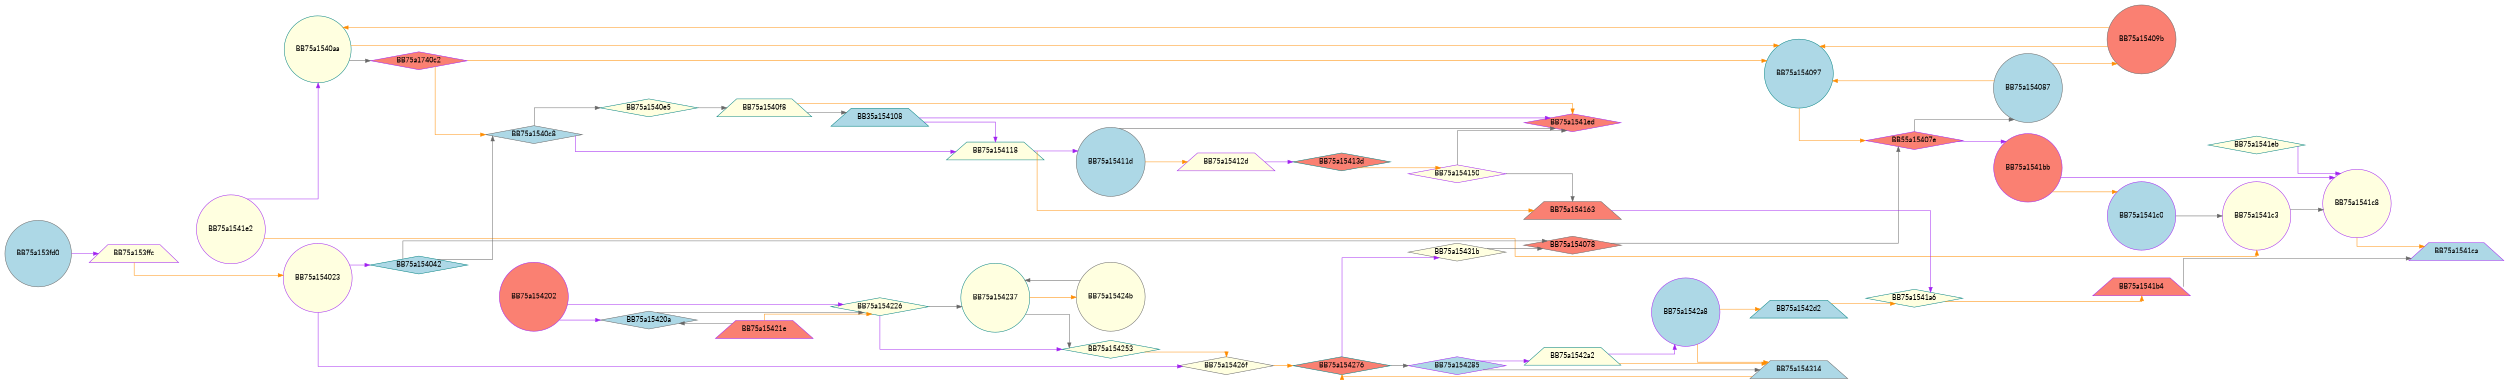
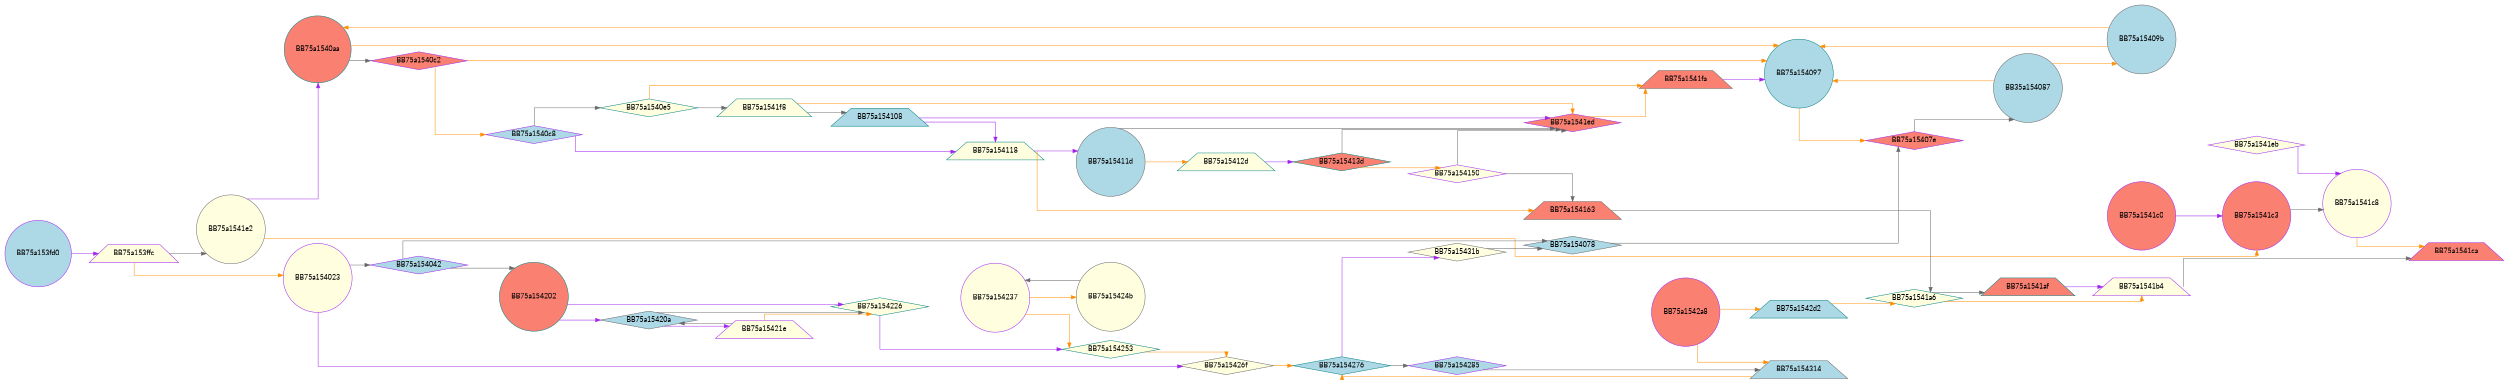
node "BB75a15409b": fillcolor salmon -> lightblue
node "BB75a1540aa": fillcolor lightyellow -> salmon
node "BB75a1740c2": label "BB75a1740c2" -> "BB75a1540c2"
node "BB75a1541fa": added
node "BB75a154087": label "BB75a154087" -> "BB35a154087"
node "BB75a1540f8": label "BB75a1540f8" -> "BB75a1541f8"
node "BB35a154108": label "BB35a154108" -> "BB75a154108"
edge "BB75a15413d" -> "BB75a1541ed": added
node "BB75a1540c8": color gray40 -> purple
node "BB55a15407e": label "BB55a15407e" -> "BB75a15407e"
node "BB75a1541eb": color teal -> purple
node "BB75a15412d": color purple -> teal
node "BB75a1541bb": removed
edge "BB75a154163" -> "BB75a1541a6": color purple -> gray40
node "BB75a1541c0": fillcolor lightblue -> salmon
edge "BB75a1541c0" -> "BB75a1541c3": color gray40 -> purple
node "BB75a1541c3": fillcolor lightyellow -> salmon
edge "BB75a154042" -> "BB75a1540c8": now "BB75a154042" -> "BB75a154202"
node "BB75a1541e2": color purple -> gray40
node "BB75a154078": fillcolor salmon -> lightblue
node "BB75a1541ca": fillcolor lightblue -> salmon
node "BB75a153fd0": color gray40 -> purple
edge "BB75a153ffc" -> "BB75a1541e2": added
edge "BB75a154023" -> "BB75a154042": color purple -> gray40
node "BB75a154042": color teal -> purple
node "BB75a1541af": added
node "BB75a1541b4": fillcolor salmon -> lightyellow
node "BB75a154202": color purple -> teal
node "BB75a154237": color teal -> purple
edge "BB75a154226" -> "BB75a154237": removed
node "BB75a1542a8": fillcolor lightblue -> salmon
edge "BB75a154237" -> "BB75a154253": color gray40 -> darkorange
edge "BB75a15420a" -> "BB75a15421e": added
node "BB75a15421e": fillcolor salmon -> lightyellow
node "BB75a1542a2": removed
node "BB75a154276": fillcolor salmon -> lightblue
